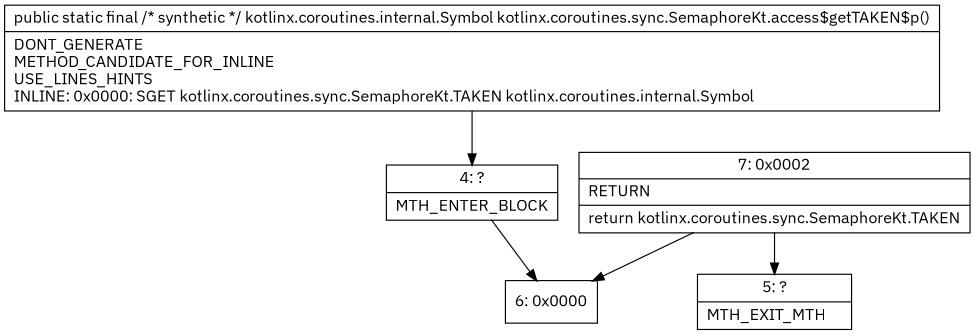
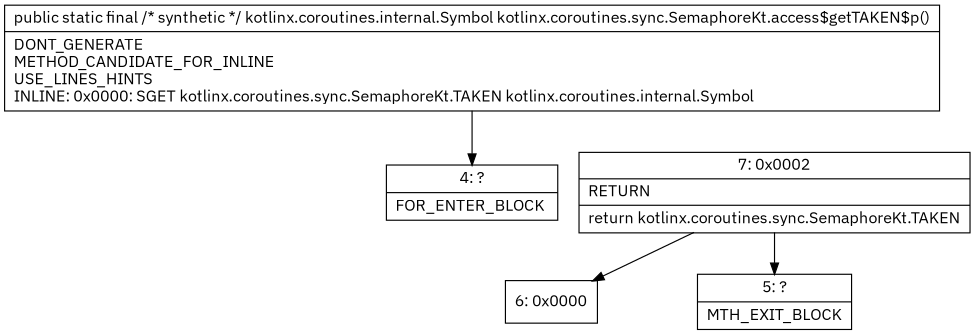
node "4: ?": text "MTH_ENTER_BLOCK" -> "FOR_ENTER_BLOCK"
edge "4: ?" -> "6: 0x0000": removed
node "5: ?": text "MTH_EXIT_MTH" -> "MTH_EXIT_BLOCK"
